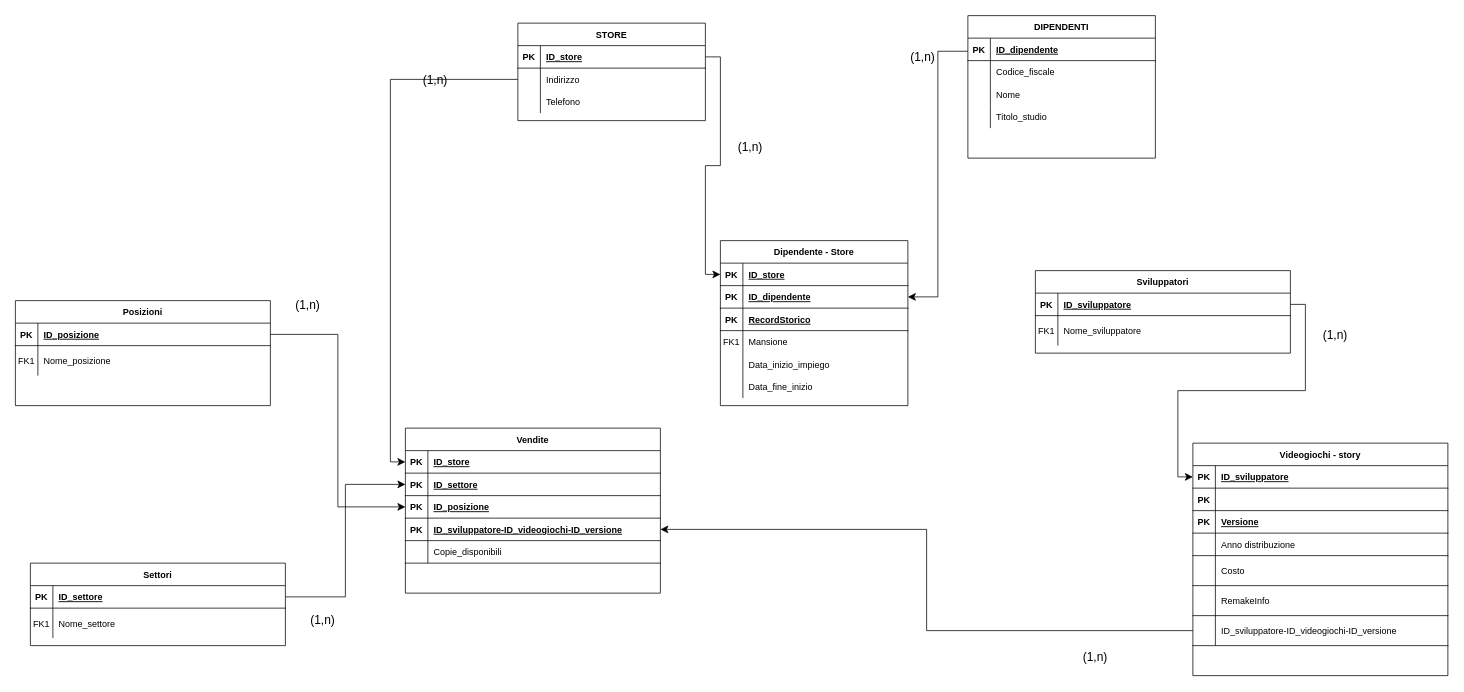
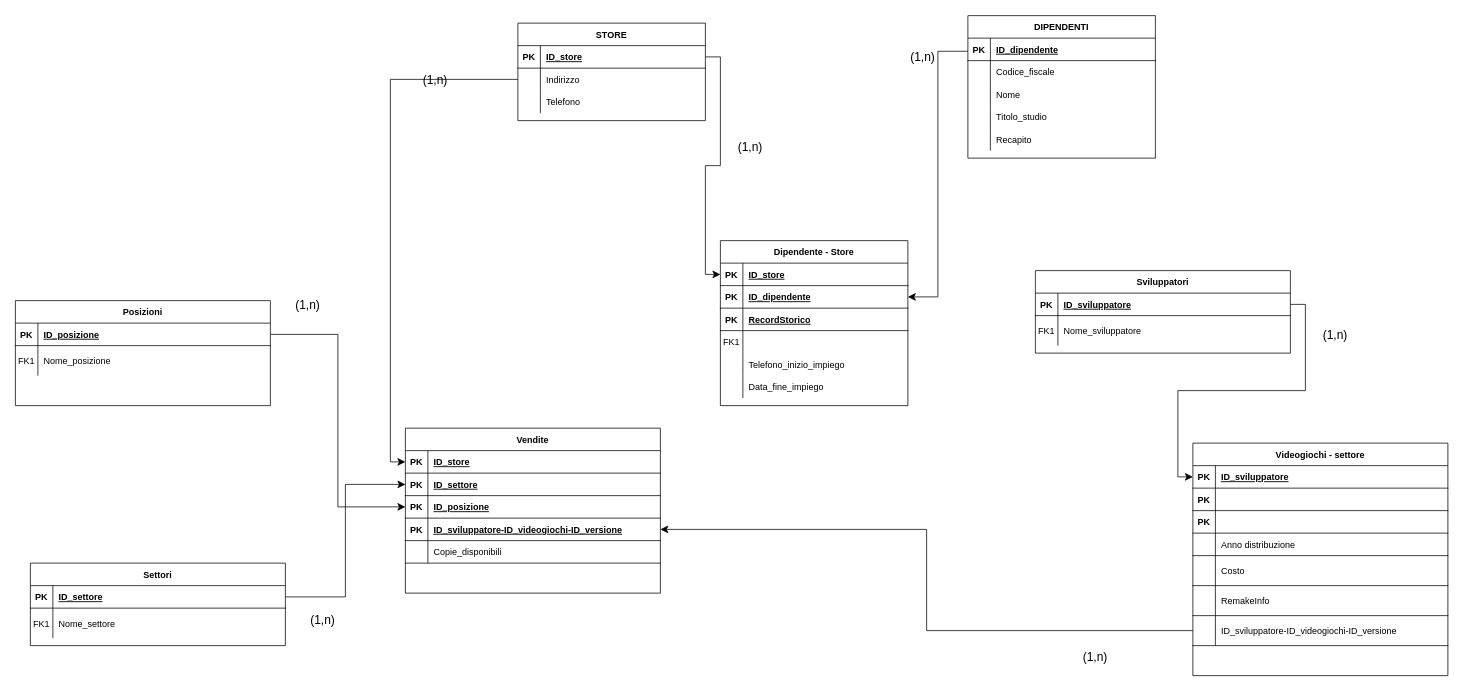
node "Recapito": added
node "Mansione": removed
node "Data_inizio_impiego": label "Data_inizio_impiego" -> "Telefono_inizio_impiego"
node "Data_fine_inizio": label "Data_fine_inizio" -> "Data_fine_impiego"
node "Videogiochi - story": label "Videogiochi - story" -> "Videogiochi - settore"
node "Versione": removed
